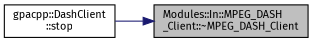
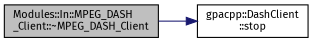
edge "gpacpp::DashClient ::stop" -> "Modules::In::MPEG_DASH _Client::~MPEG_DASH_Client": reversed
